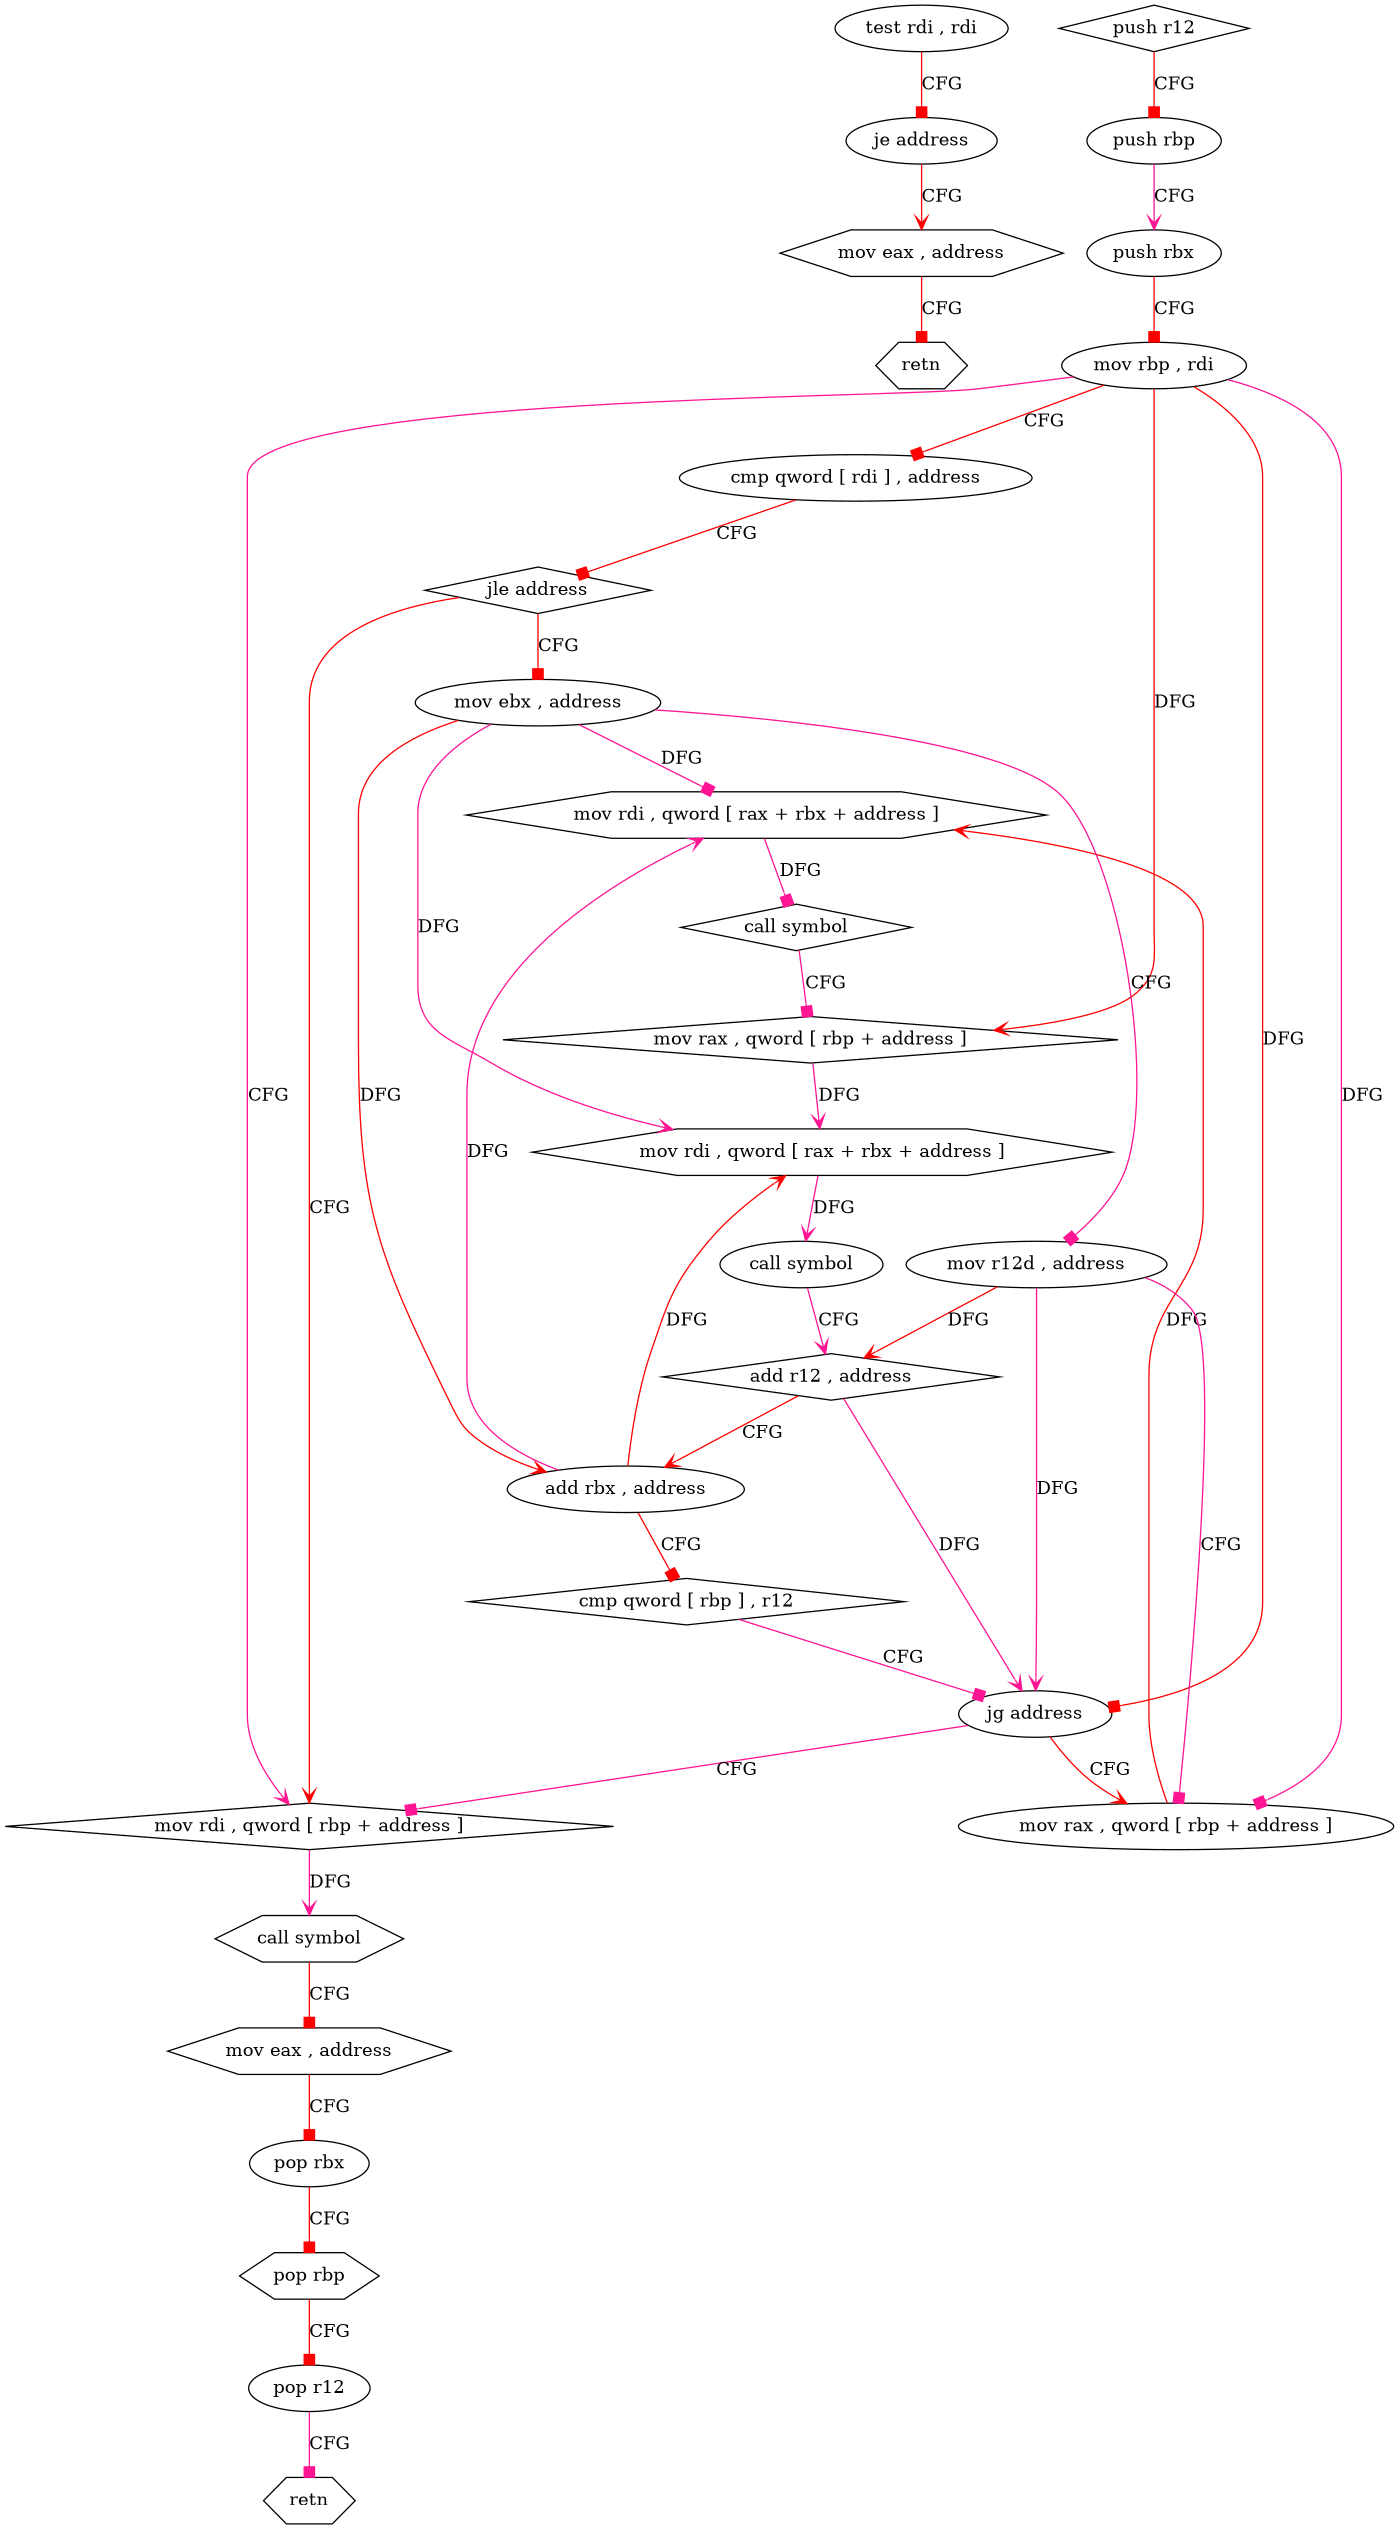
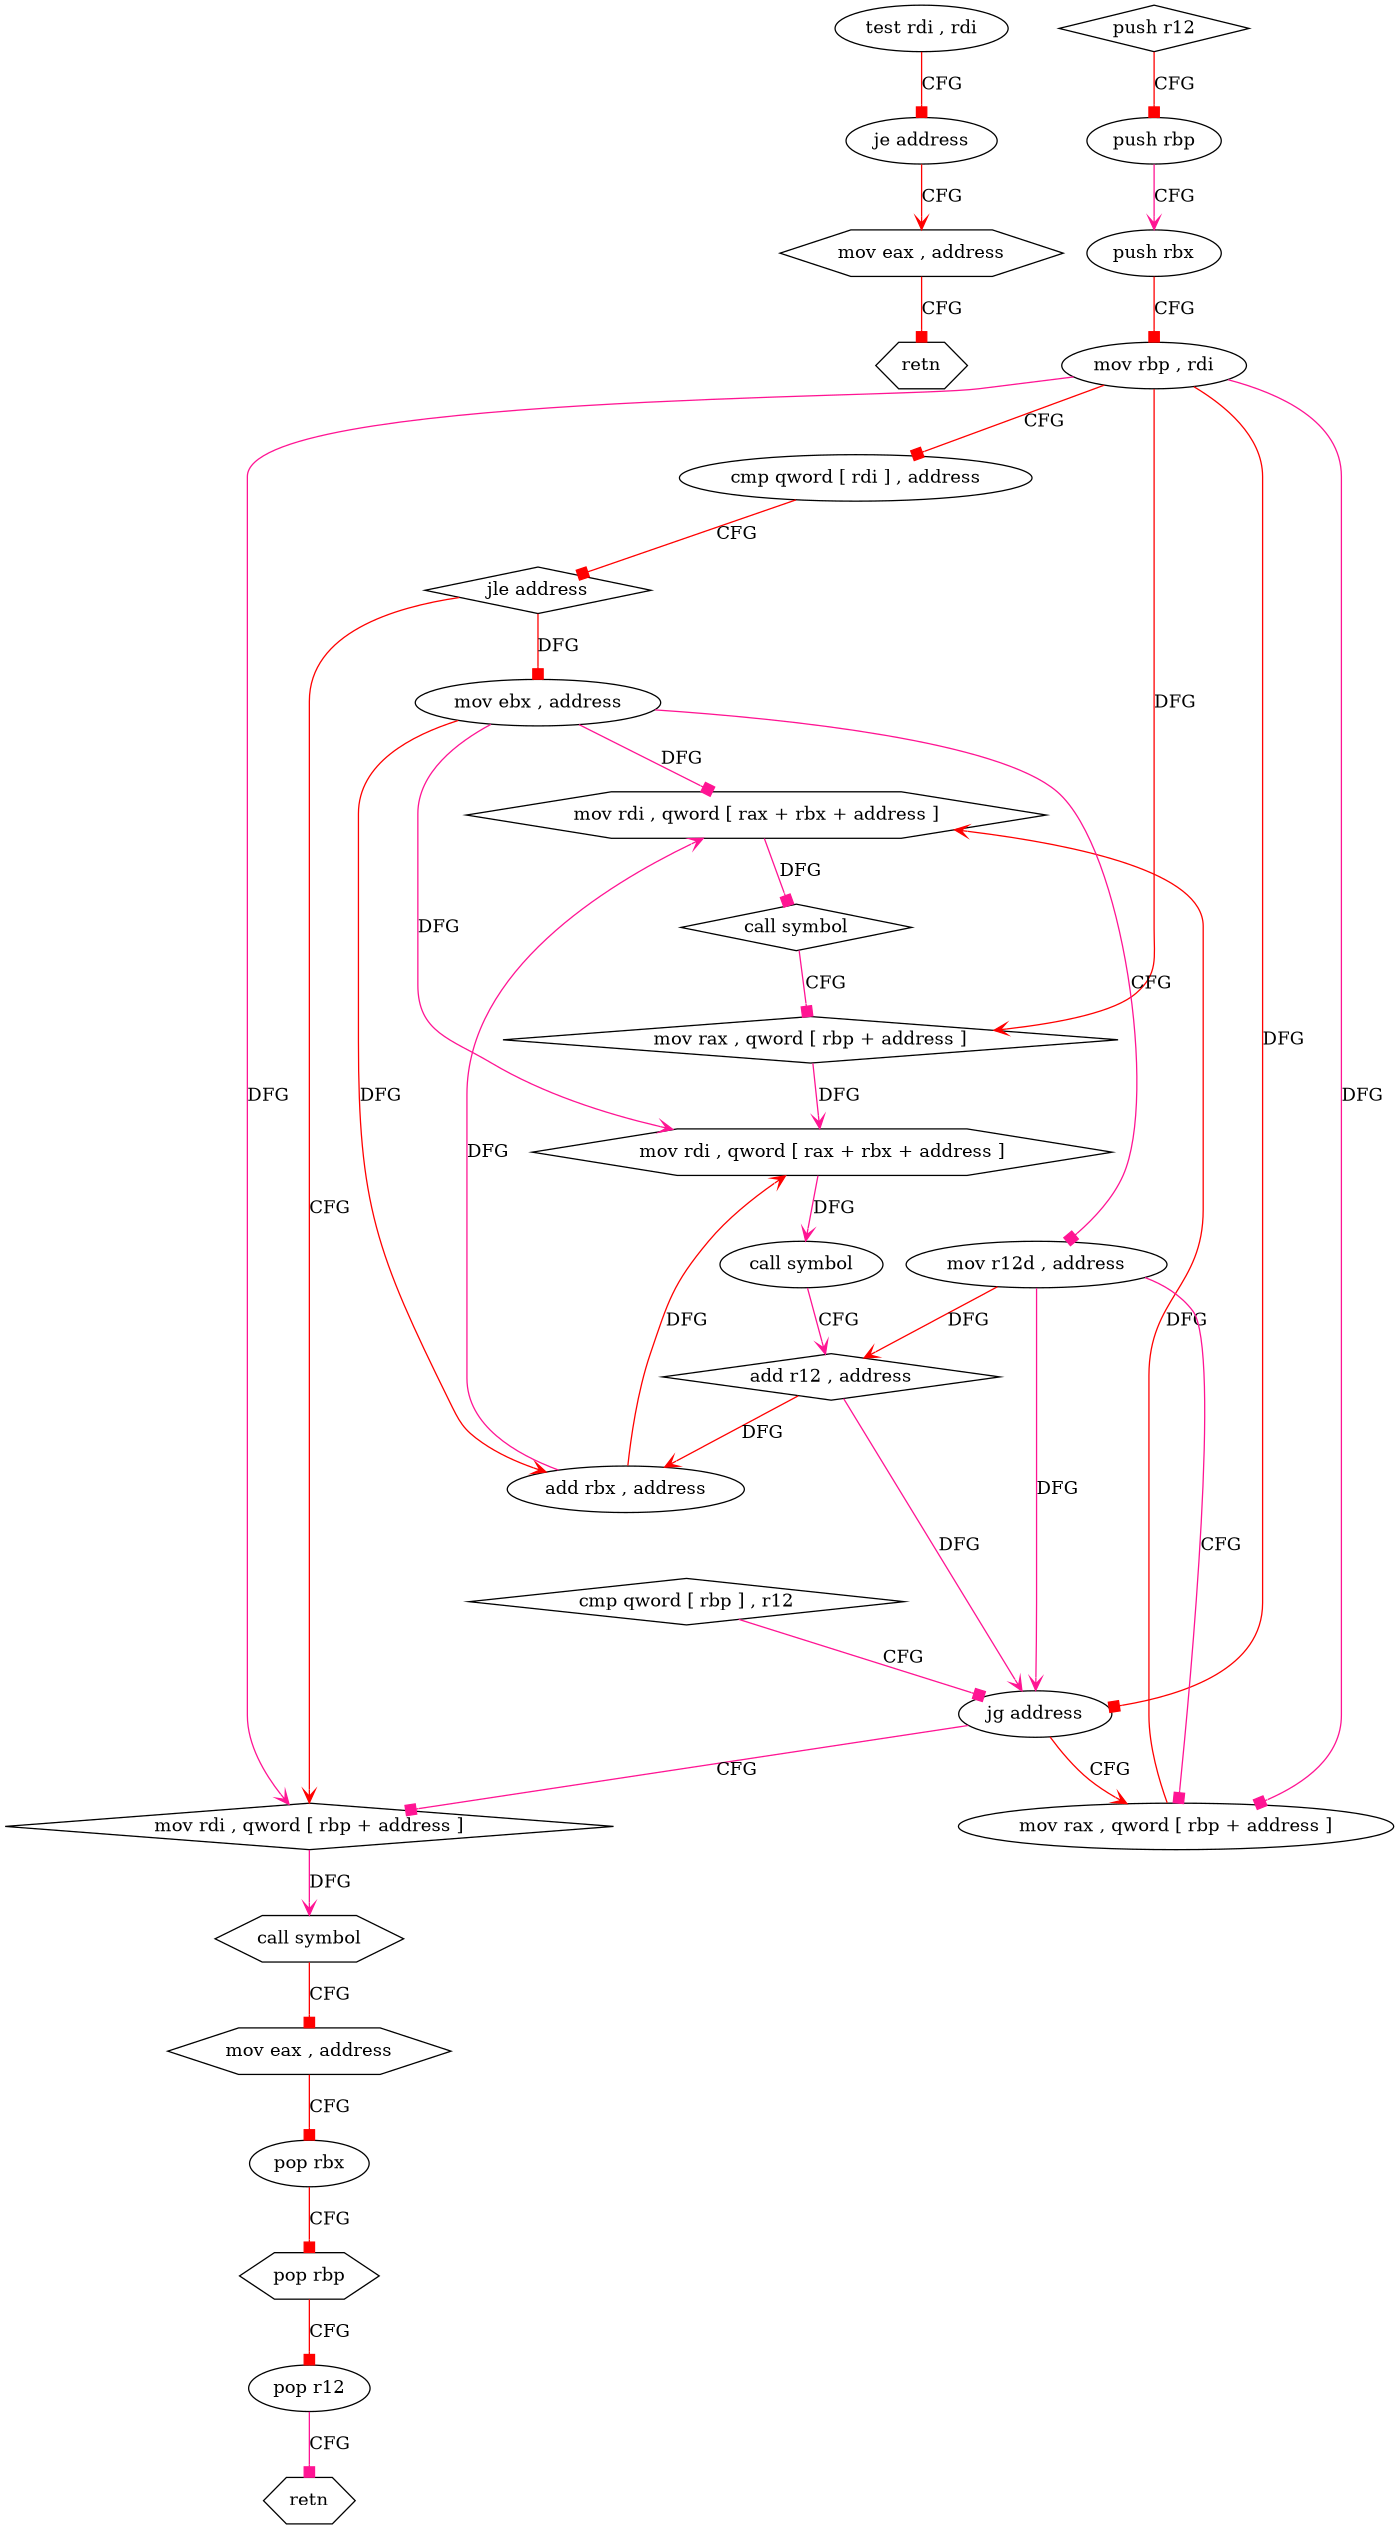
edge "jle address" -> "mov ebx , address": label "CFG" -> "DFG"
edge "mov rbp , rdi" -> "mov rdi , qword [ rbp + address ]": label "CFG" -> "DFG"
edge "add r12 , address" -> "add rbx , address": label "CFG" -> "DFG"
edge "add rbx , address" -> "cmp qword [ rbp ] , r12": removed, label "CFG"
